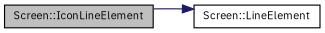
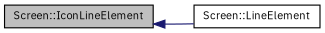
edge "Screen::IconLineElement" -> "Screen::LineElement": reversed
